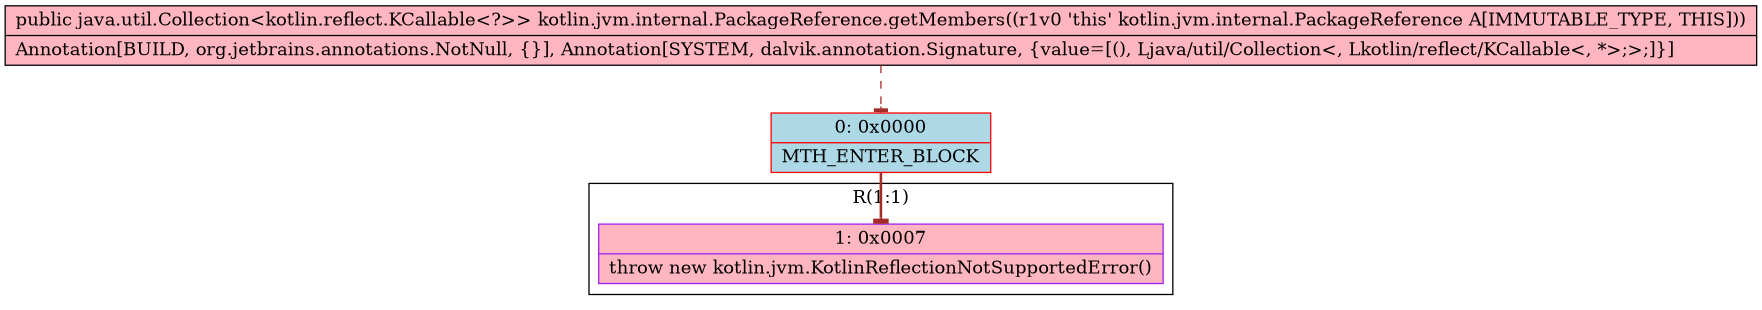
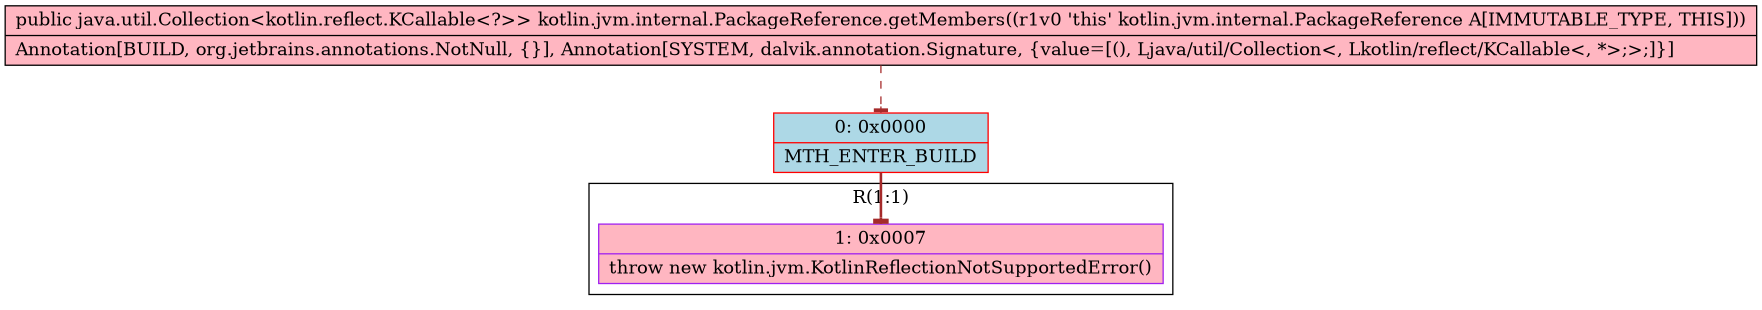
node "0: 0x0000": text "MTH_ENTER_BLOCK" -> "MTH_ENTER_BUILD"
